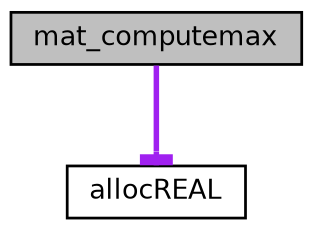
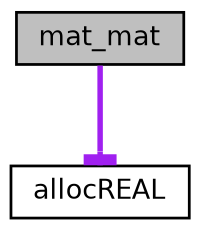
node "mat_computemax": label "mat_computemax" -> "mat_mat"
